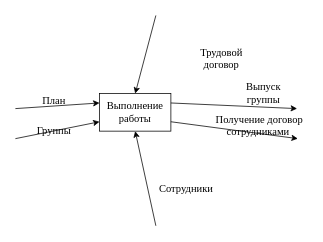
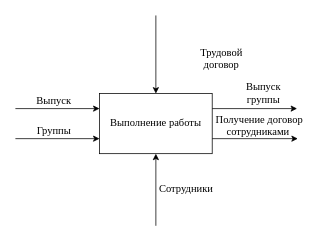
node "План": label "План" -> "Выпуск"
node "Выполнение работы": size 71x38 -> 113x60
